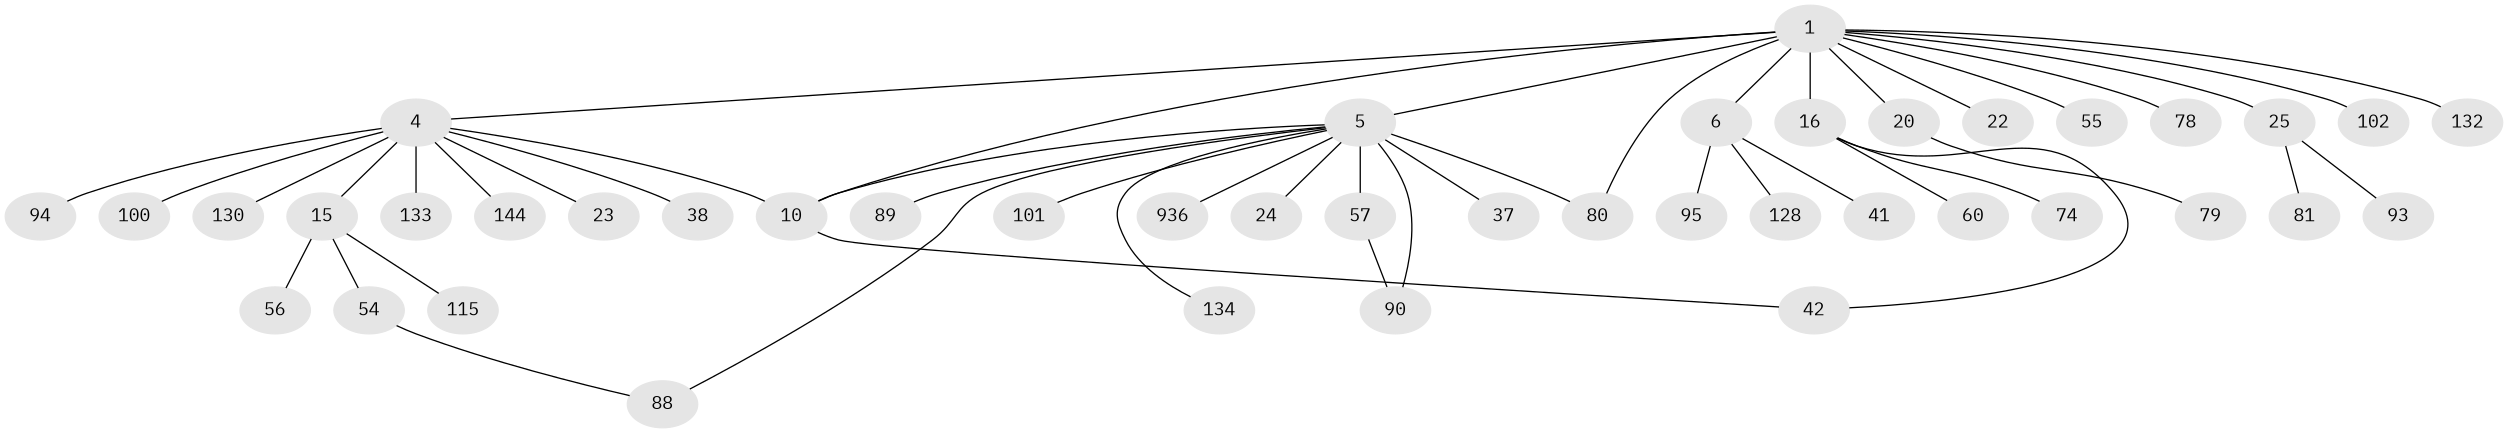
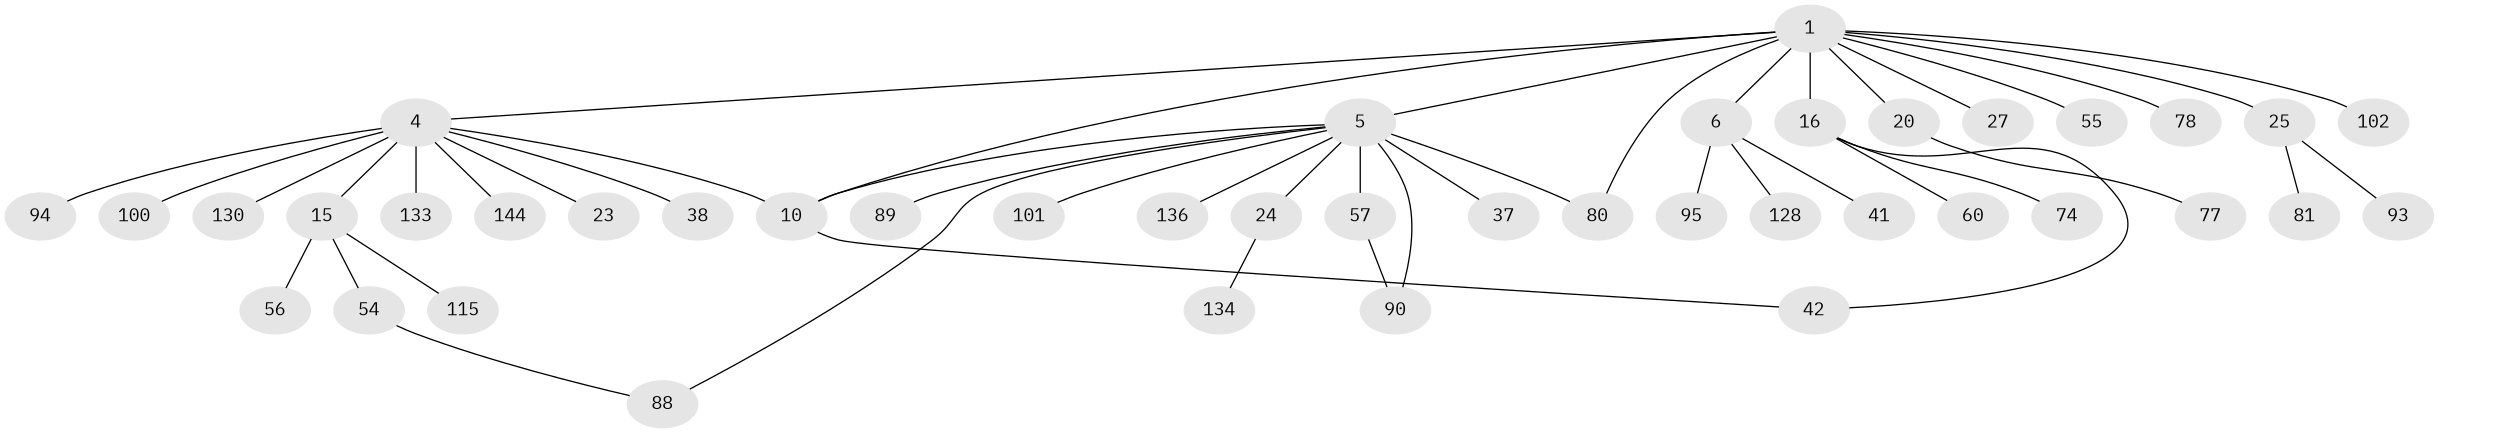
node "22": label "22" -> "27"
node "132": removed
edge "5" -- "134": now "24" -- "134"
node "936": label "936" -> "136"
node "79": label "79" -> "77"
